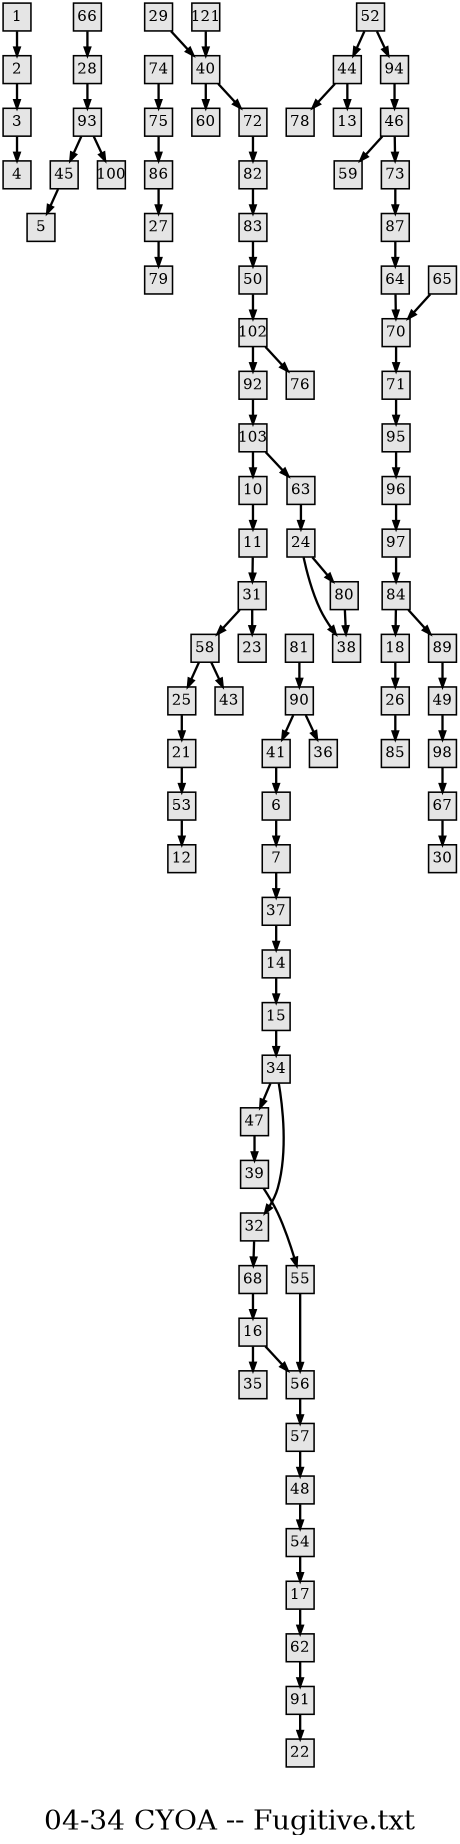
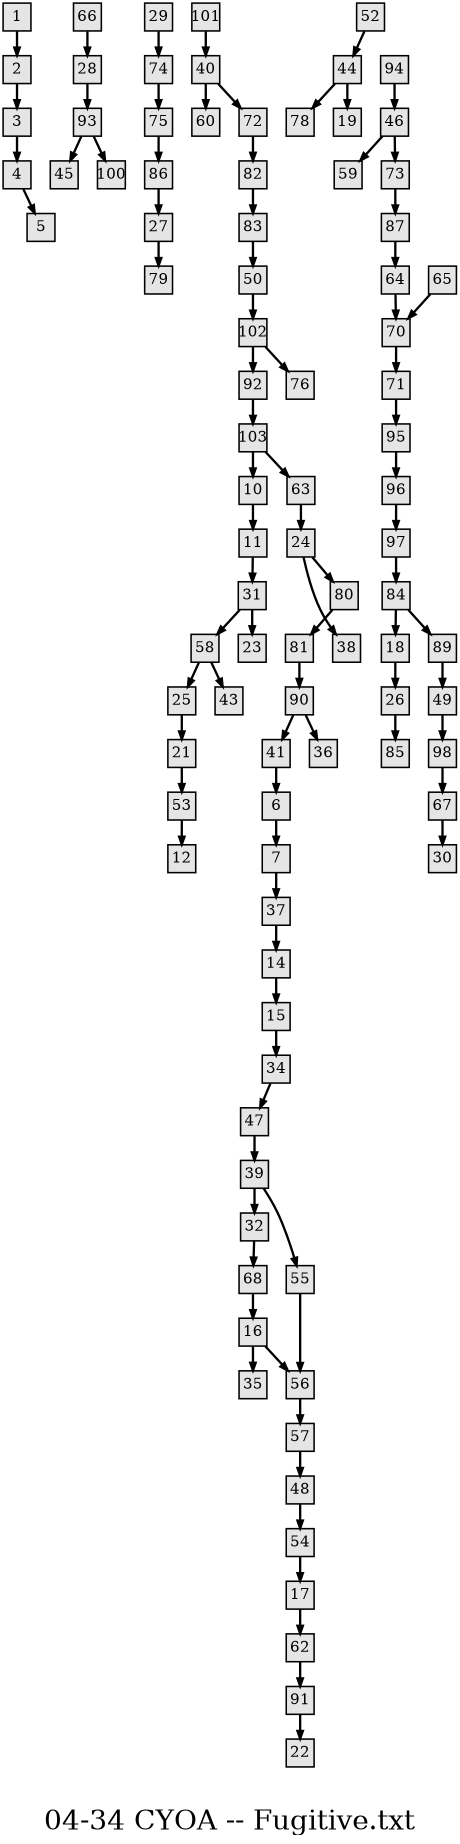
node "121": label "121" -> "101"
edge "29" -> "40": now "29" -> "74"
edge "52" -> "94": removed
node "13": label "13" -> "19"
edge "45" -> "5": now "4" -> "5"
edge "80" -> "38": now "80" -> "81"
edge "34" -> "32": now "39" -> "32"
